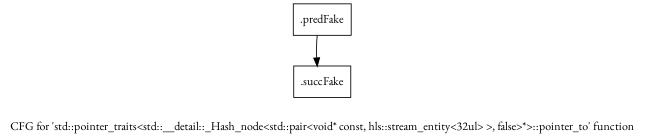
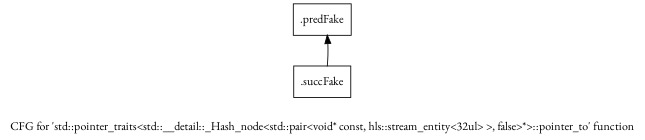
edge ".predFake" -> ".succFake": reversed
